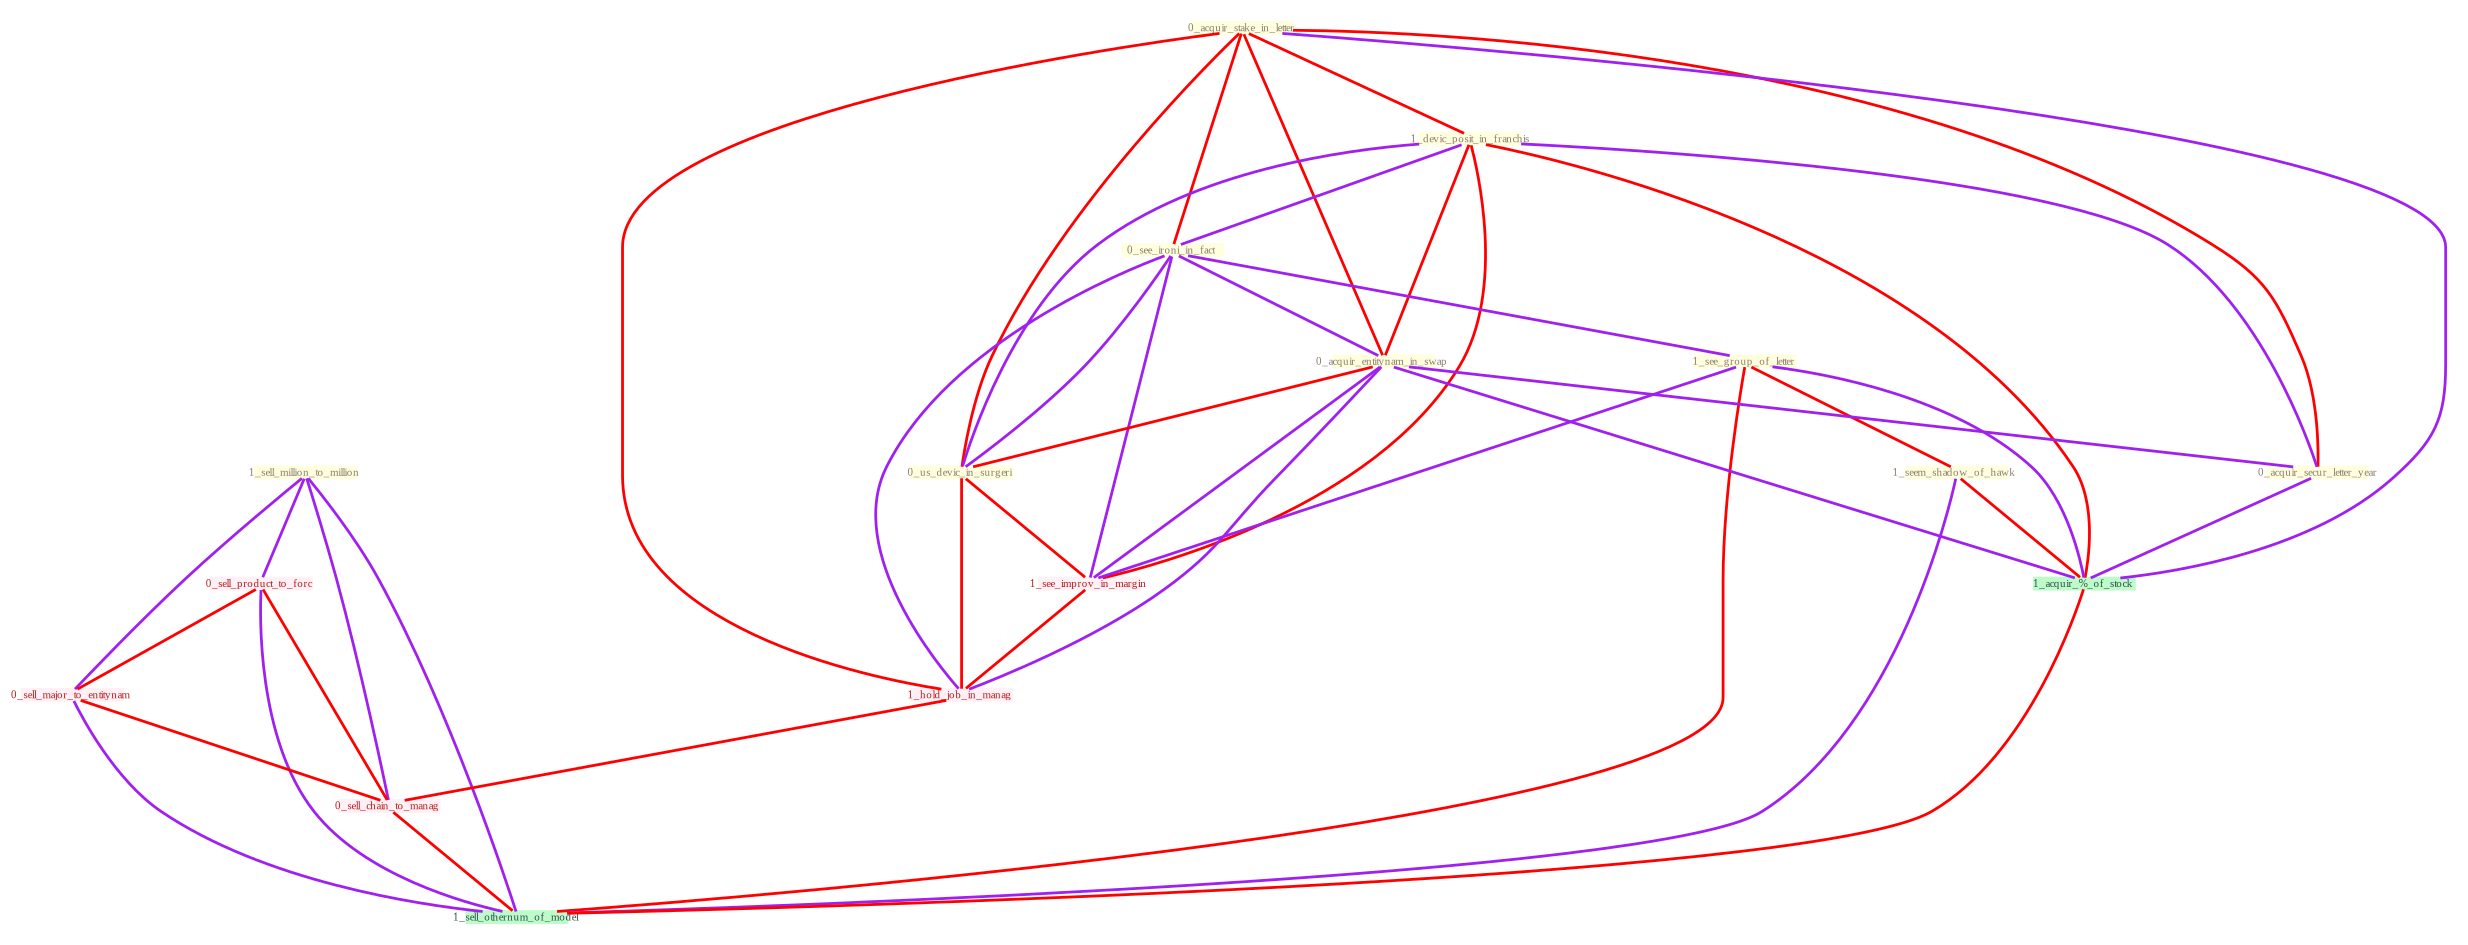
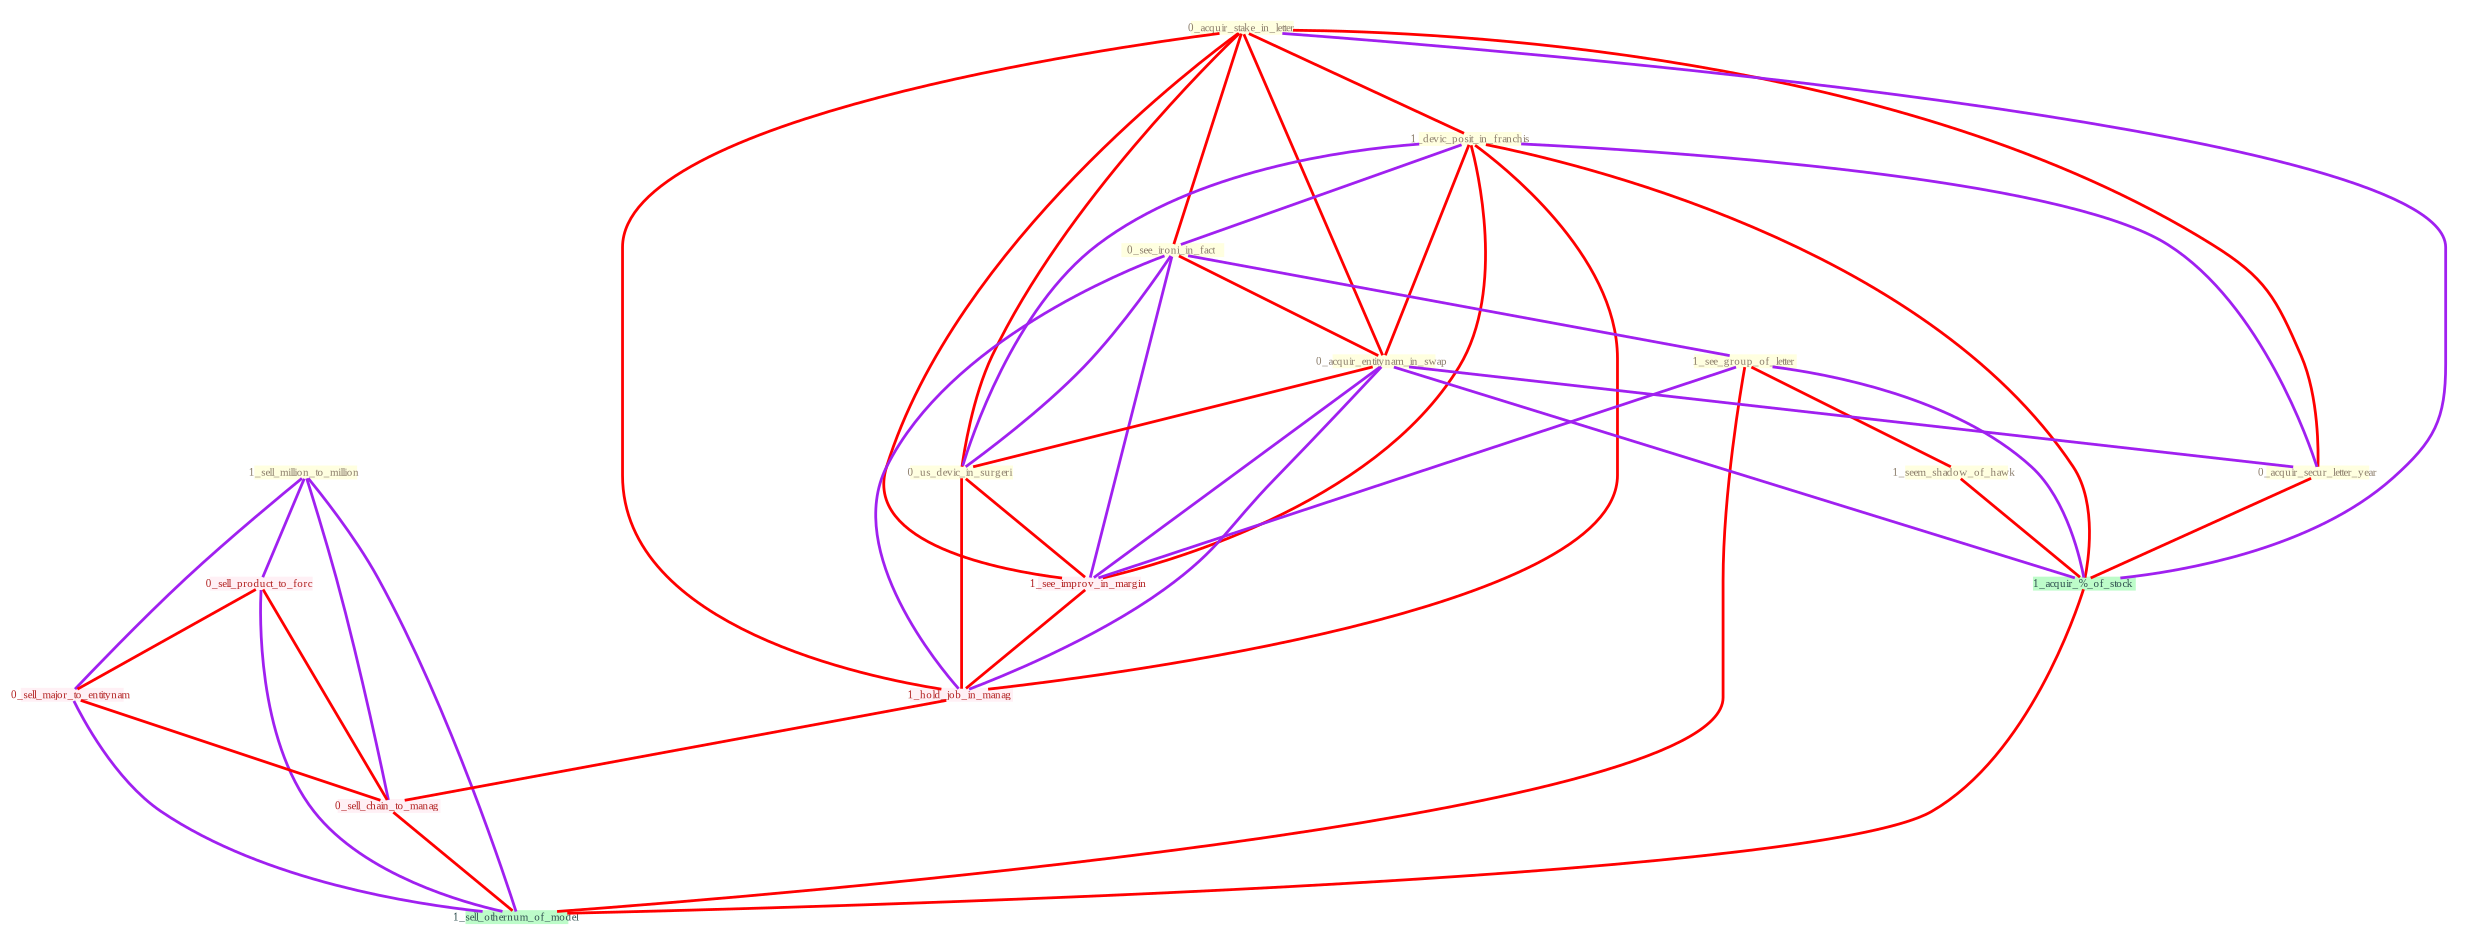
edge "0_see_ironi_in_fact" -- "0_acquir_entitynam_in_swap": color purple -> red
edge "0_acquir_stake_in_letter" -- "1_see_improv_in_margin": added
edge "0_acquir_secur_letter_year" -- "1_acquir_%_of_stock": color purple -> red
edge "1_devic_posit_in_franchis" -- "1_hold_job_in_manag": added
edge "1_seem_shadow_of_hawk" -- "1_sell_othernum_of_model": removed
